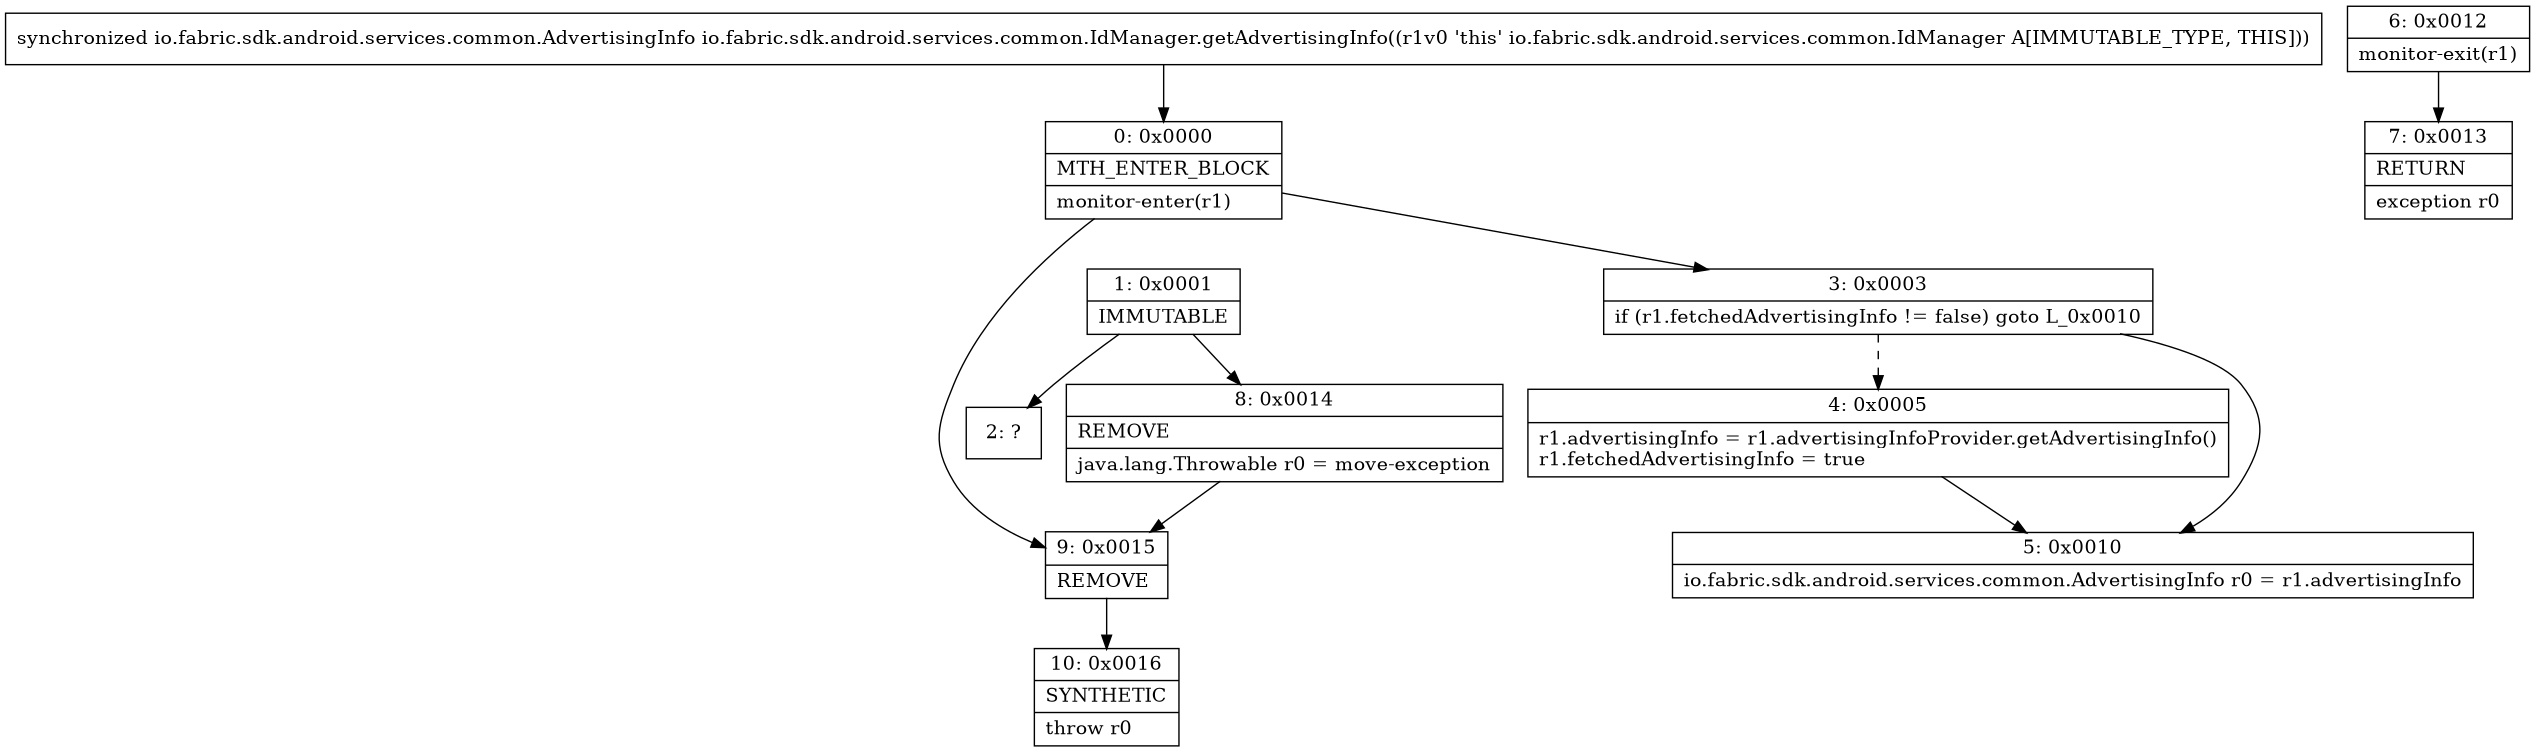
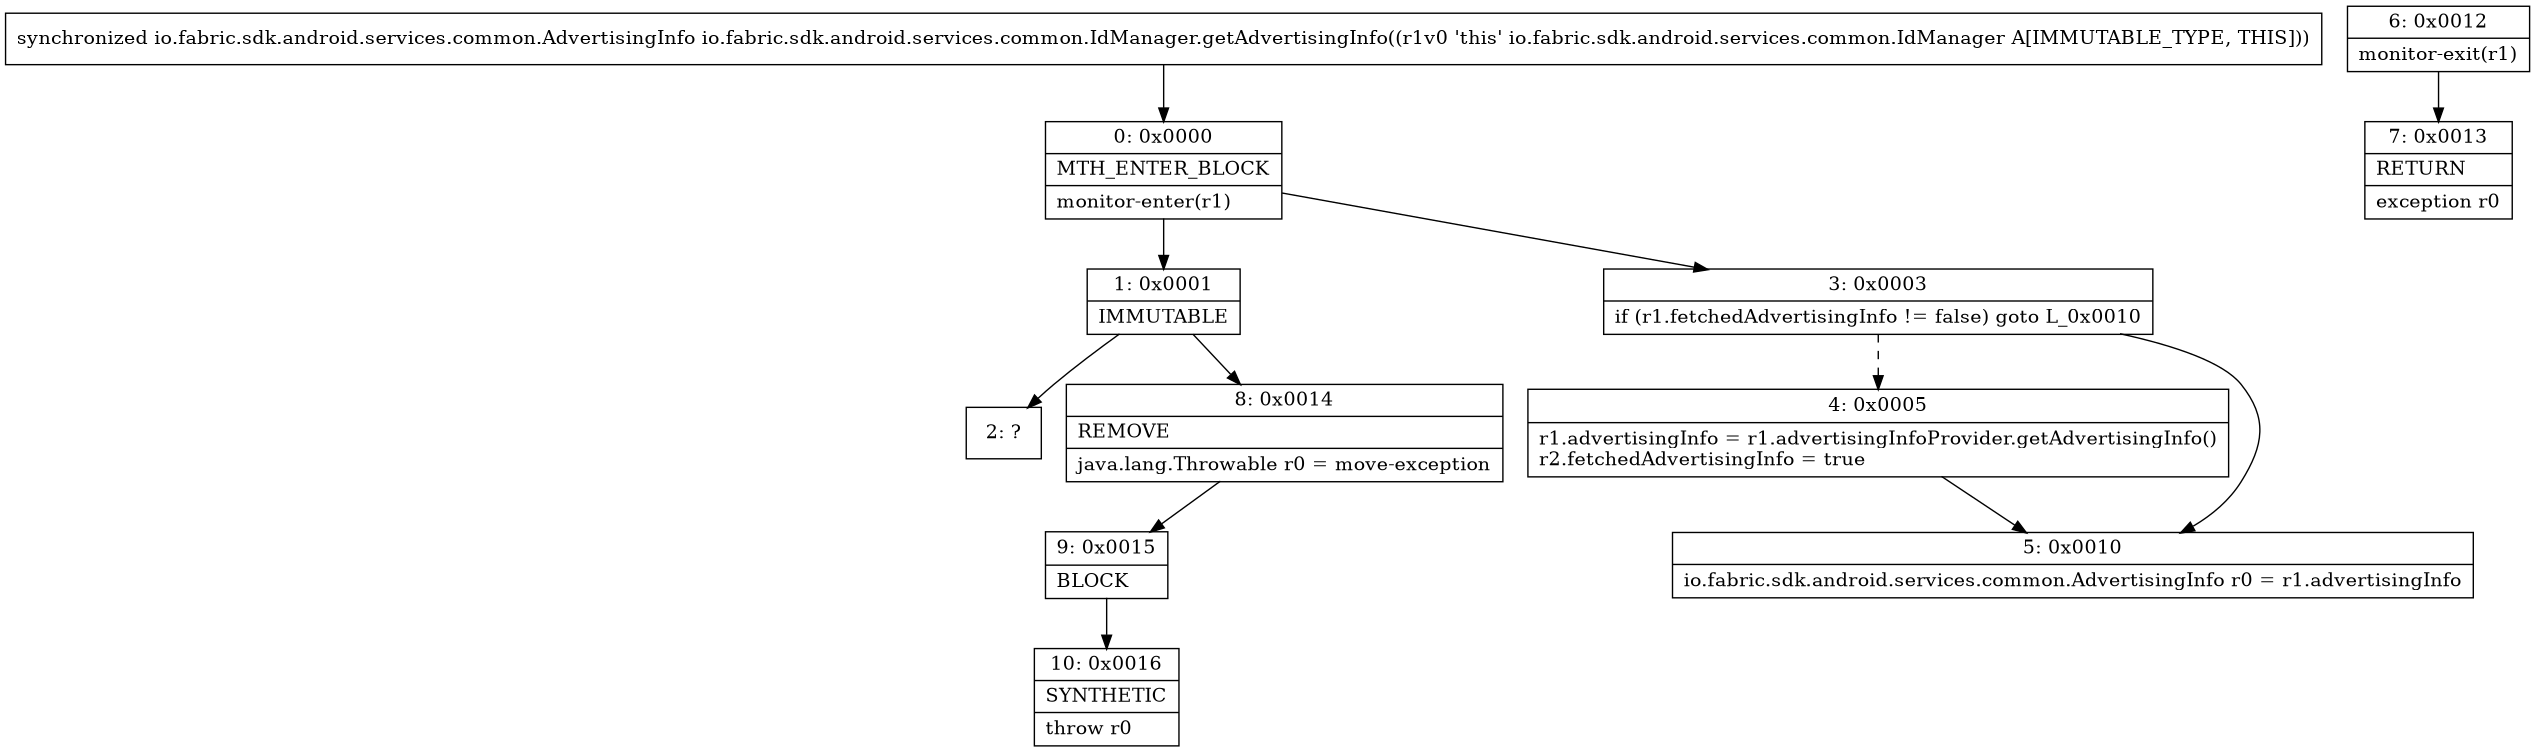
edge "0: 0x0000" -> "9: 0x0015": now "0: 0x0000" -> "1: 0x0001"
node "4: 0x0005": text "r1.fetchedAdvertisingInfo = true" -> "r2.fetchedAdvertisingInfo = true"
node "9: 0x0015": text "REMOVE" -> "BLOCK"
